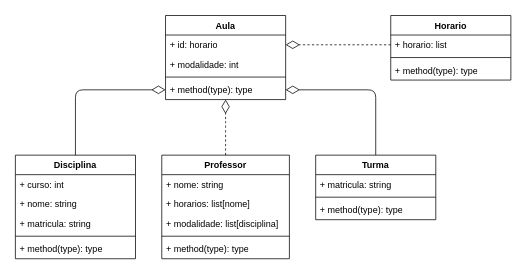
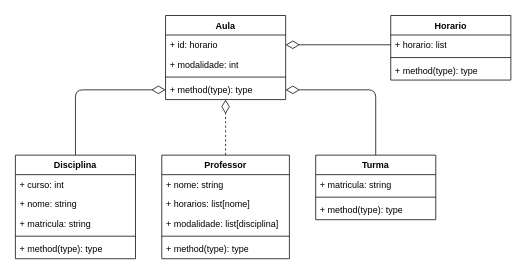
edge "+ horario: list" -> "+ id: horario": style dashed -> solid
